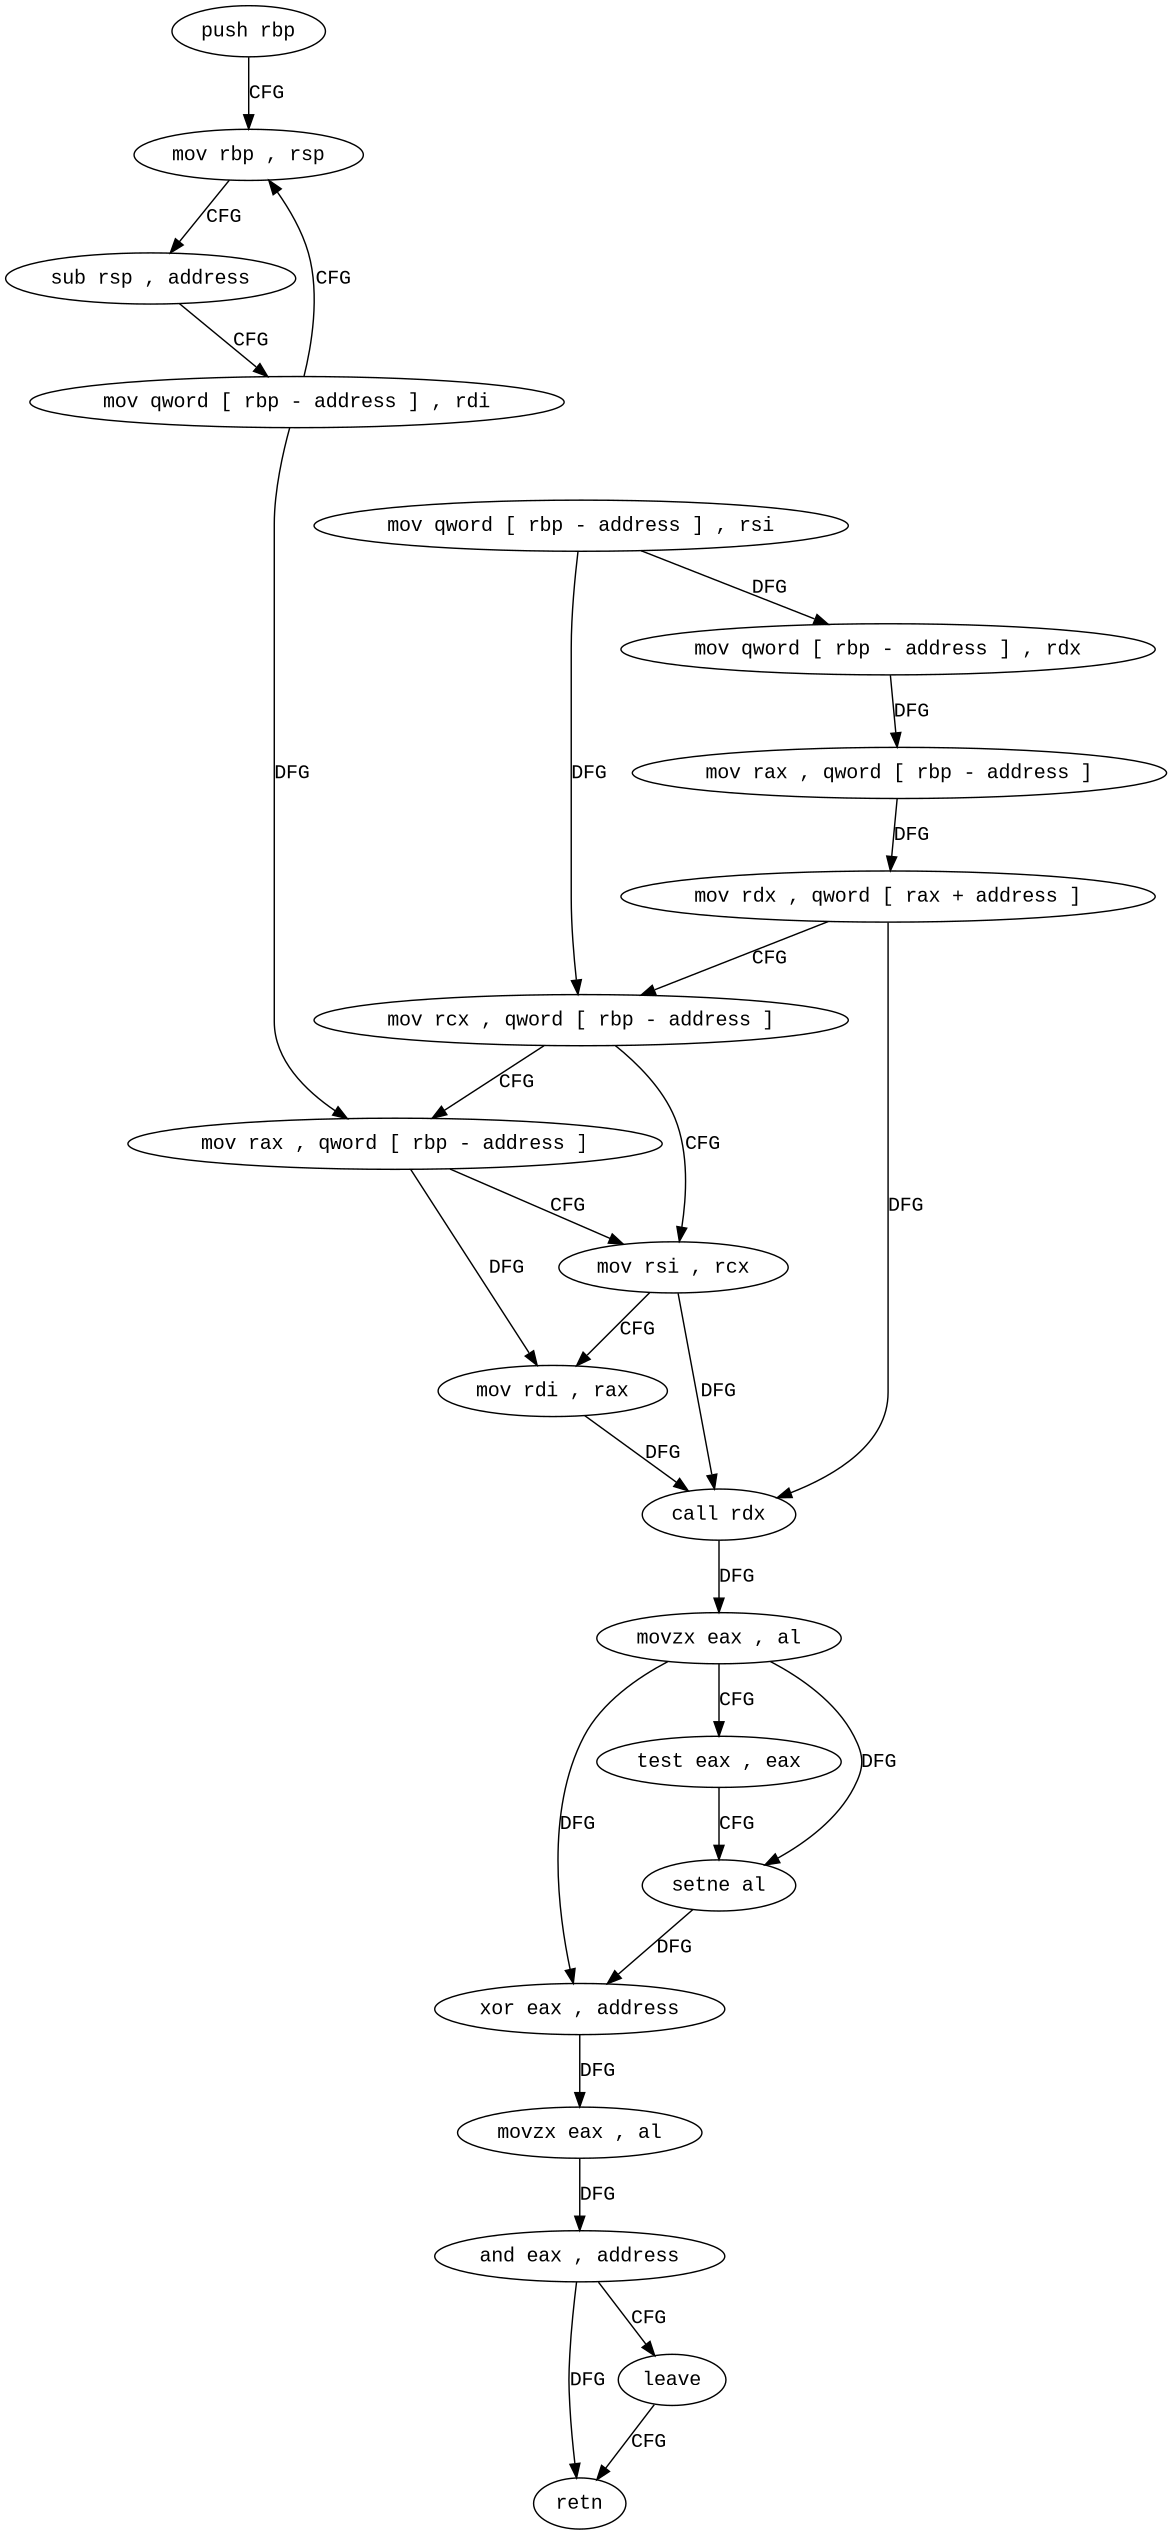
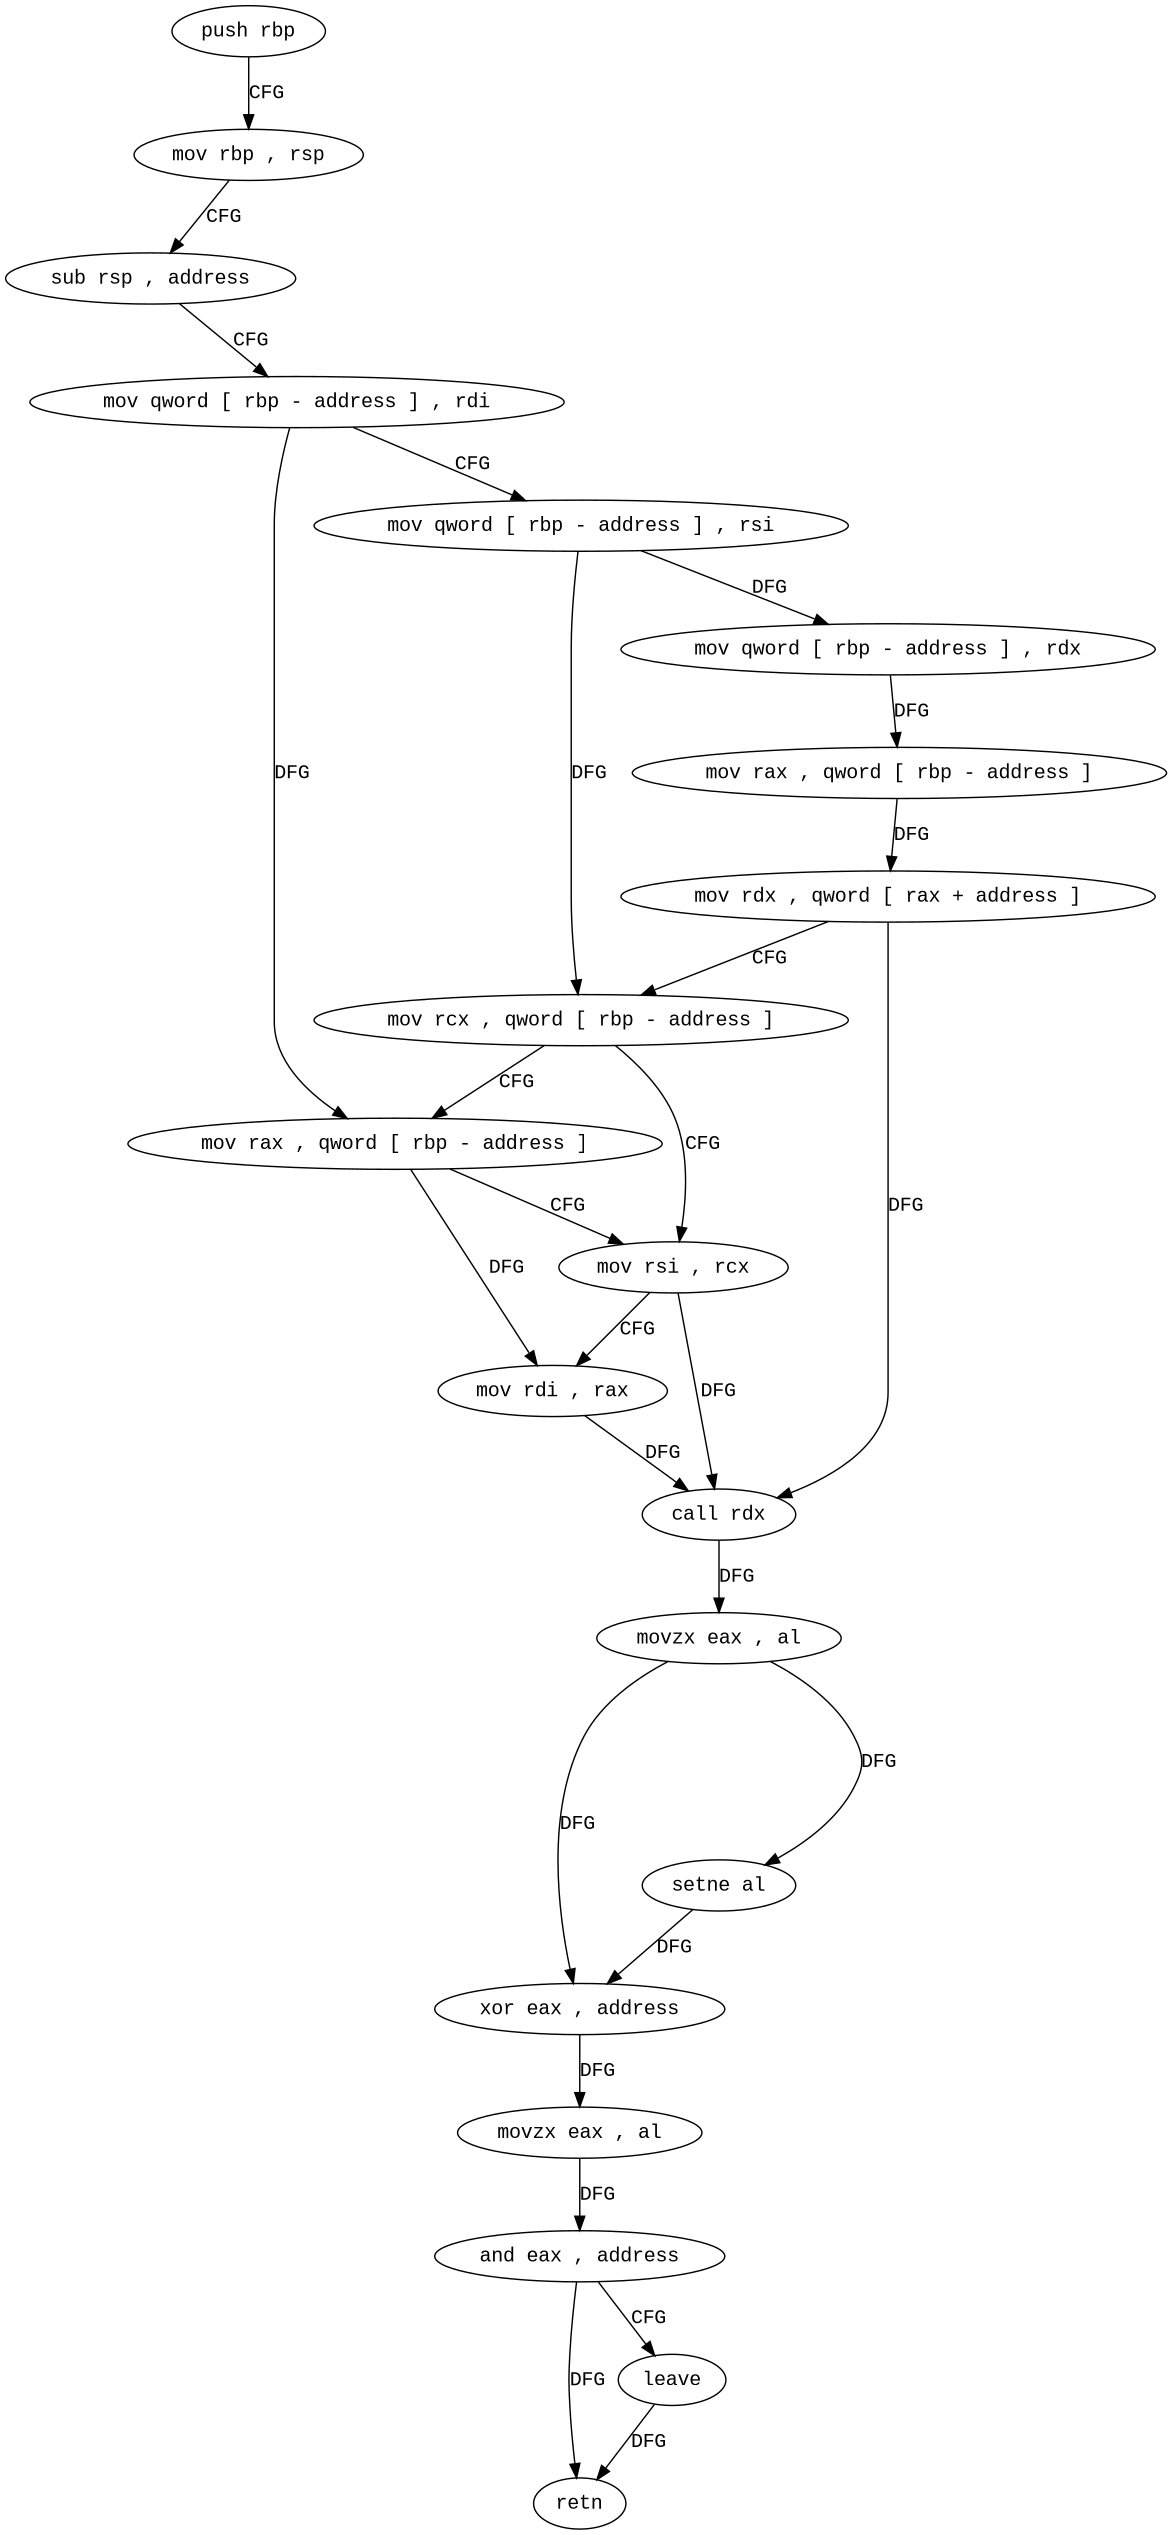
edge "mov qword [ rbp - address ] , rdi" -> "mov rbp , rsp": now "mov qword [ rbp - address ] , rdi" -> "mov qword [ rbp - address ] , rsi"
node "test eax , eax": removed
edge "leave" -> "retn": label "CFG" -> "DFG"
